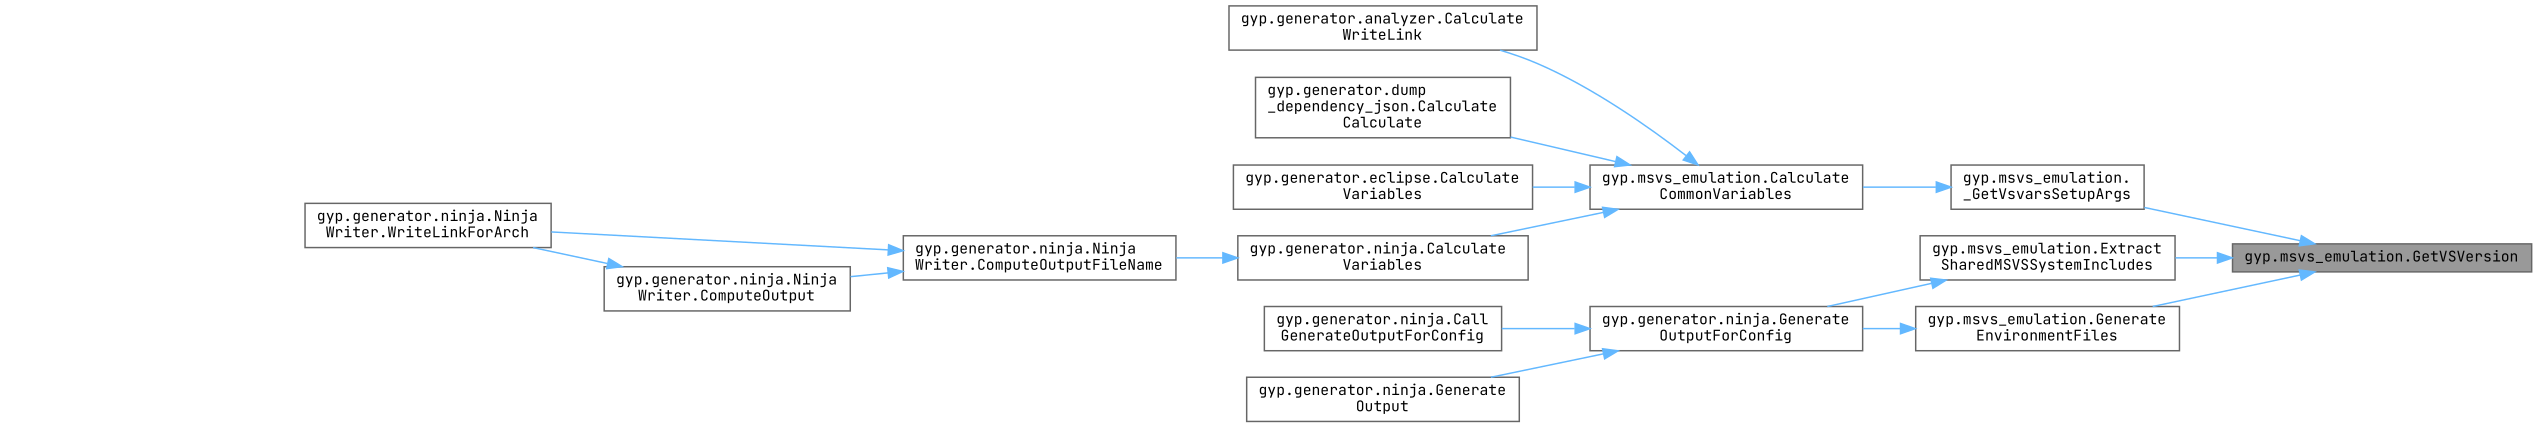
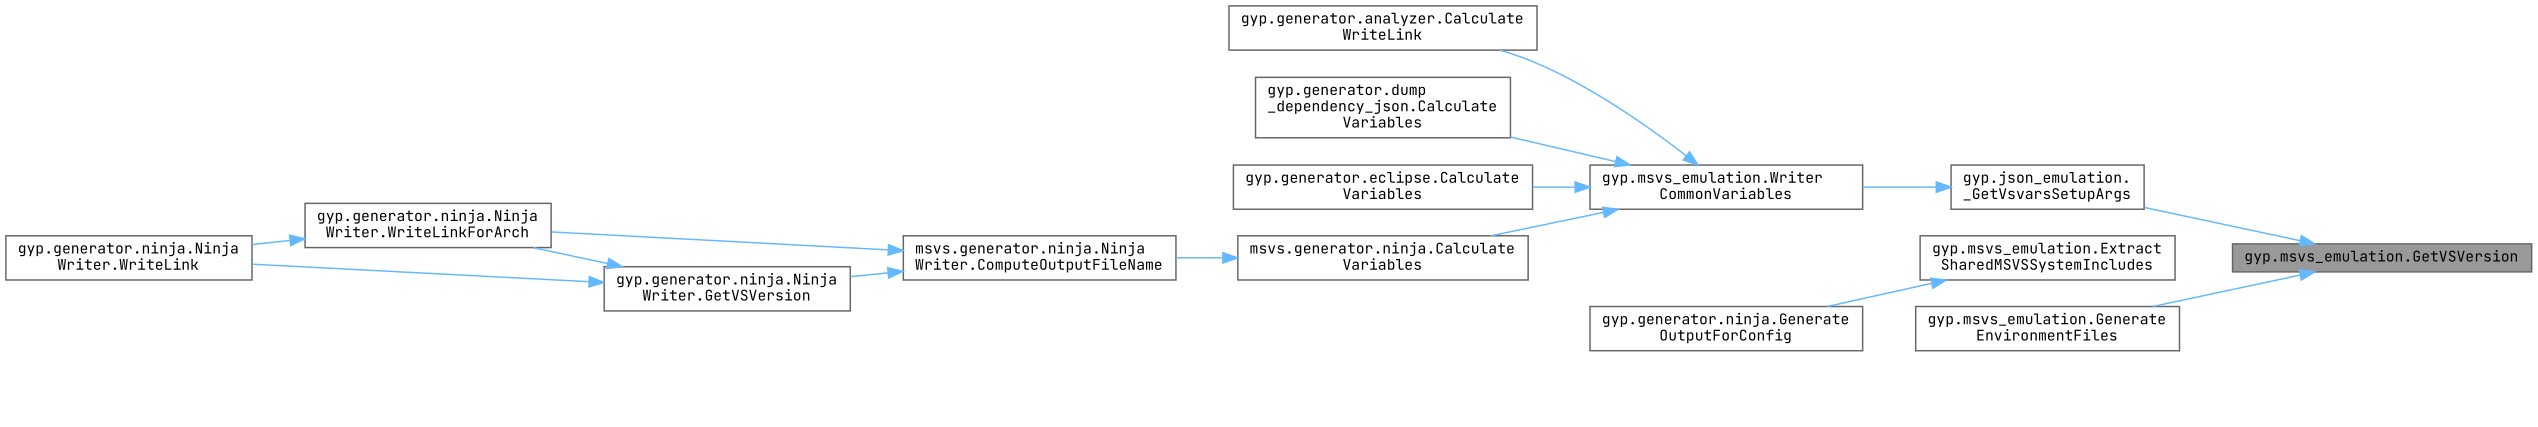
node "gyp.generator.dump _dependency_json.Calculate Calculate": label "gyp.generator.dump _dependency_json.Calculate Calculate" -> "gyp.generator.dump _dependency_json.Calculate Variables"
node "gyp.msvs_emulation.Calculate CommonVariables": label "gyp.msvs_emulation.Calculate CommonVariables" -> "gyp.msvs_emulation.Writer CommonVariables"
node "gyp.msvs_emulation. _GetVsvarsSetupArgs": label "gyp.msvs_emulation. _GetVsvarsSetupArgs" -> "gyp.json_emulation. _GetVsvarsSetupArgs"
node "gyp.generator.ninja.Ninja Writer.WriteLink": added
node "gyp.generator.ninja.Ninja Writer.ComputeOutputFileName": label "gyp.generator.ninja.Ninja Writer.ComputeOutputFileName" -> "msvs.generator.ninja.Ninja Writer.ComputeOutputFileName"
node "gyp.generator.ninja.Calculate Variables": label "gyp.generator.ninja.Calculate Variables" -> "msvs.generator.ninja.Calculate Variables"
edge "gyp.msvs_emulation.Extract SharedMSVSSystemIncludes" -> "gyp.msvs_emulation.GetVSVersion": removed
node "gyp.generator.ninja.Ninja Writer.ComputeOutput": label "gyp.generator.ninja.Ninja Writer.ComputeOutput" -> "gyp.generator.ninja.Ninja Writer.GetVSVersion"
node "gyp.generator.ninja.Call GenerateOutputForConfig": removed
edge "gyp.generator.ninja.Generate OutputForConfig" -> "gyp.msvs_emulation.Generate EnvironmentFiles": removed
node "gyp.generator.ninja.Generate Output": removed
